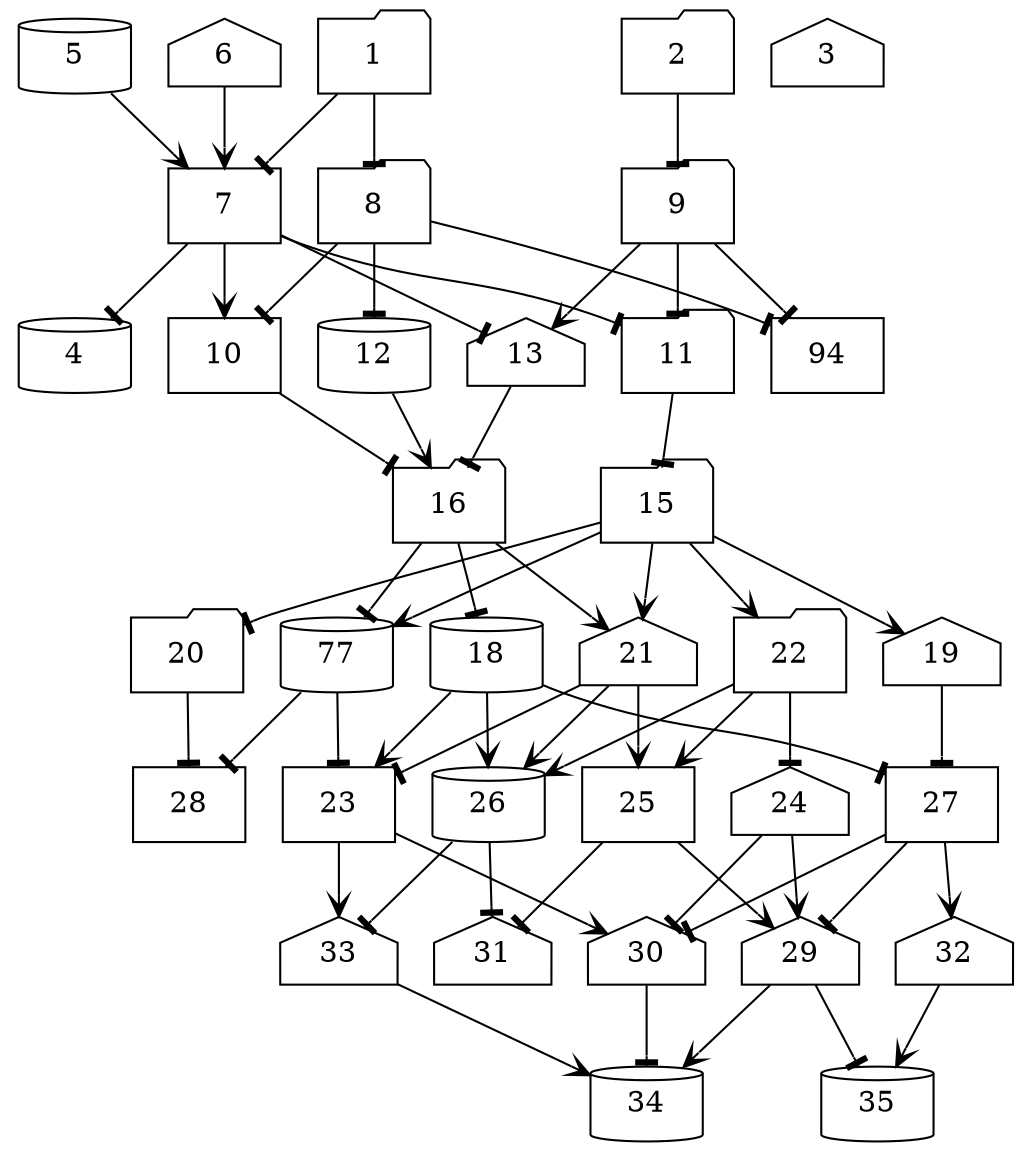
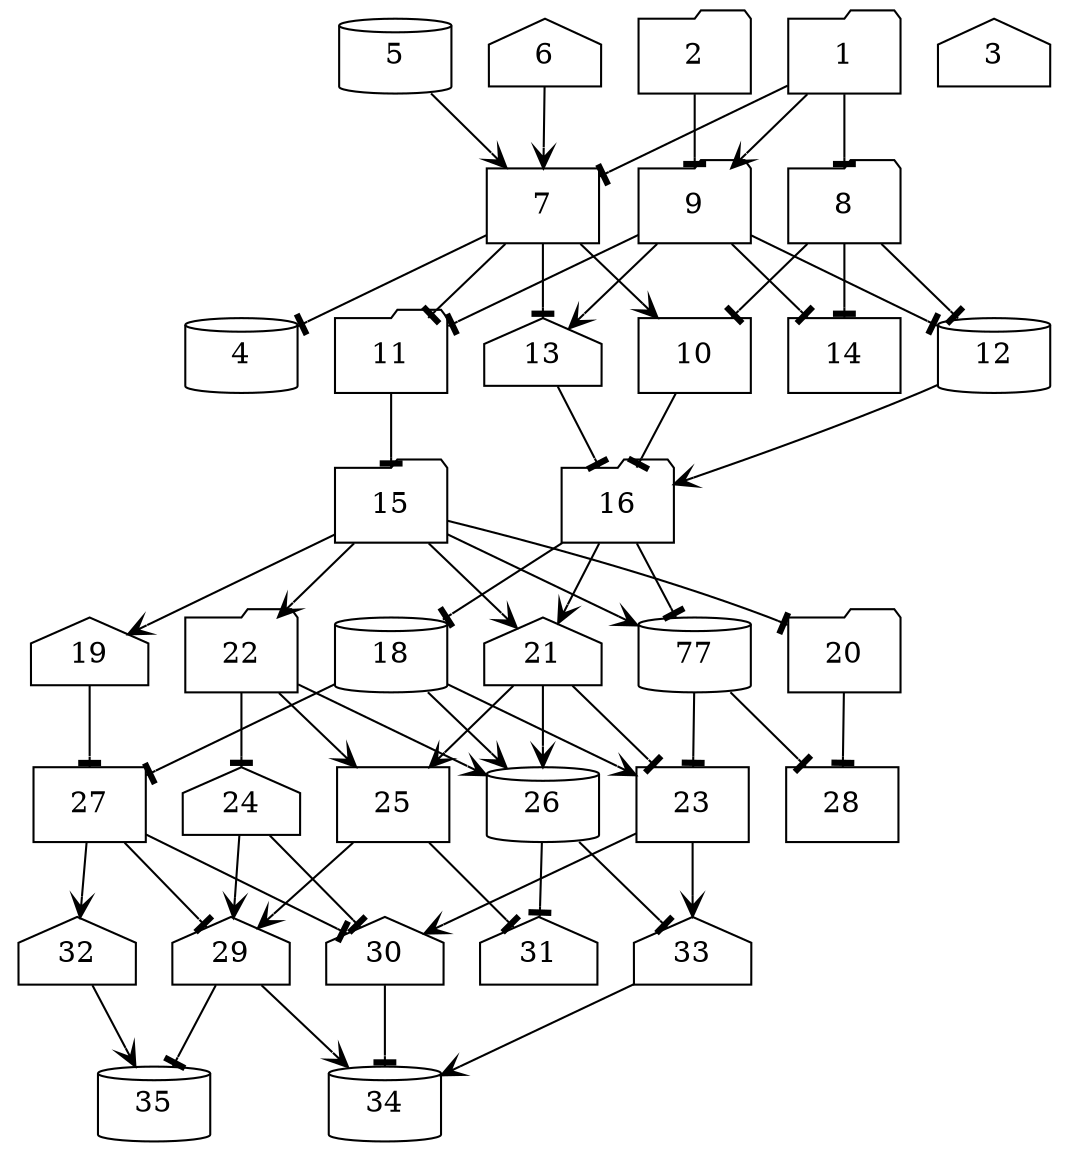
edge "1" -> "9": added
edge "9" -> "12": added
node "94": label "94" -> "14"
